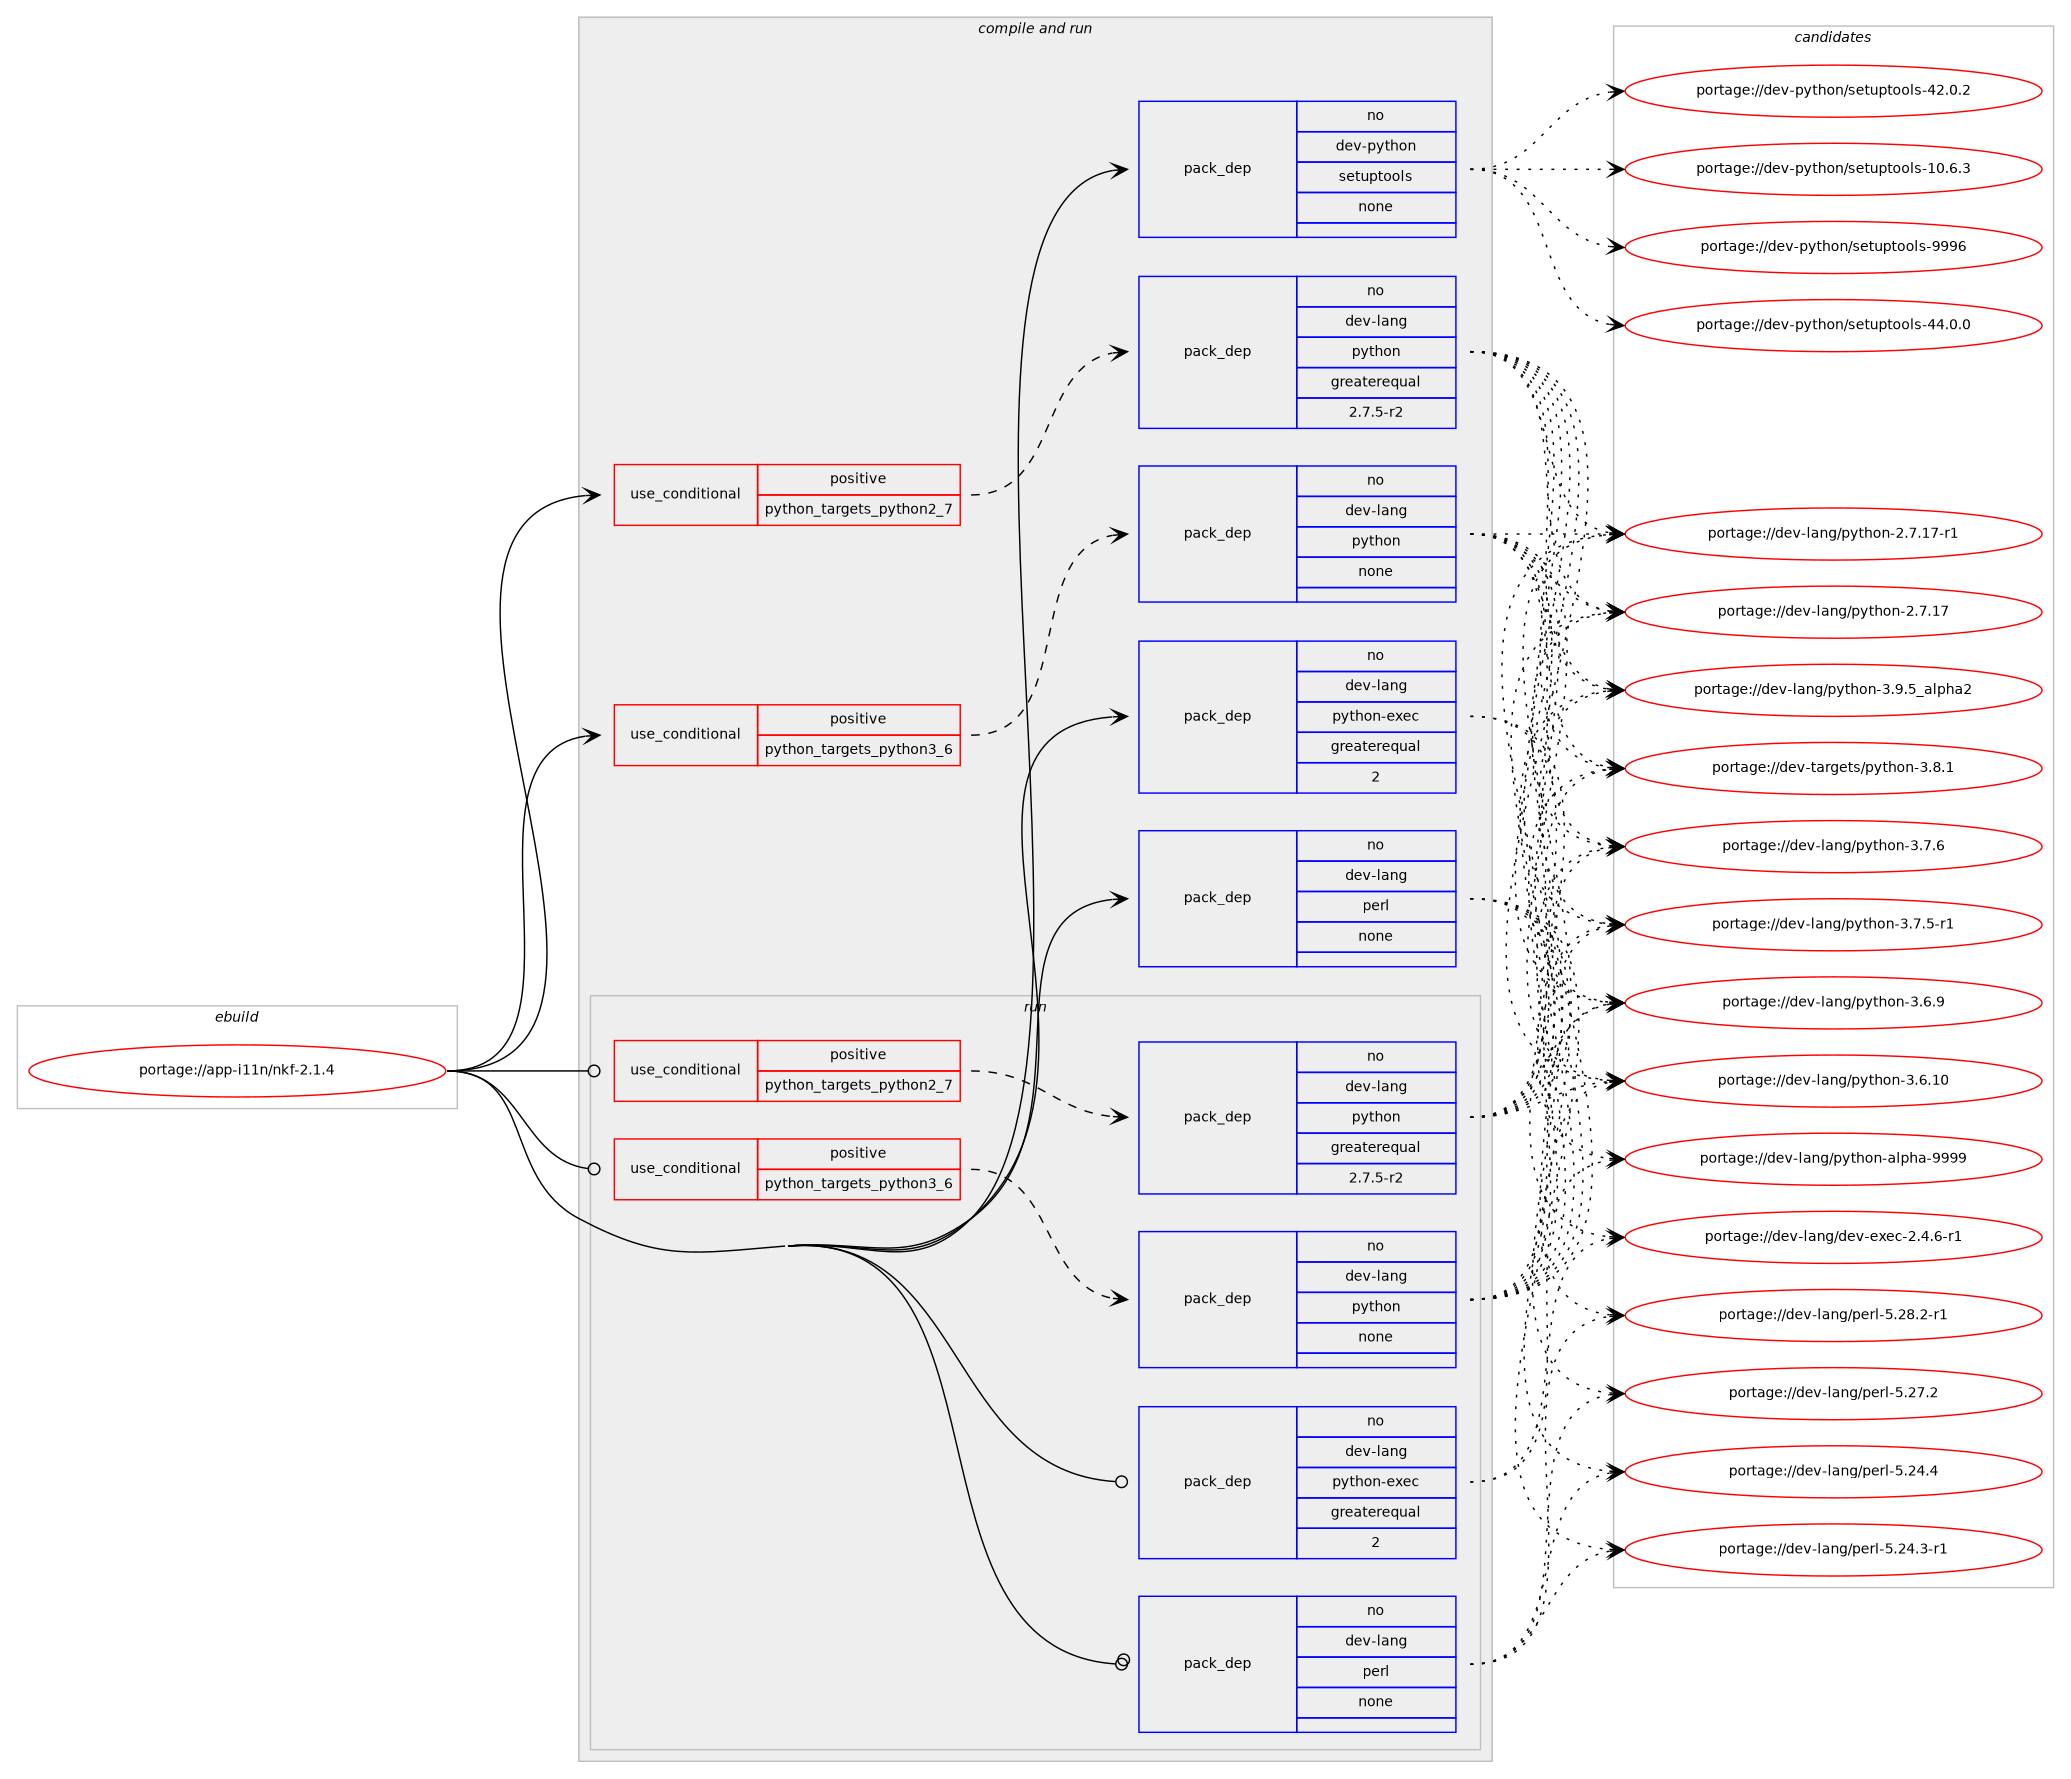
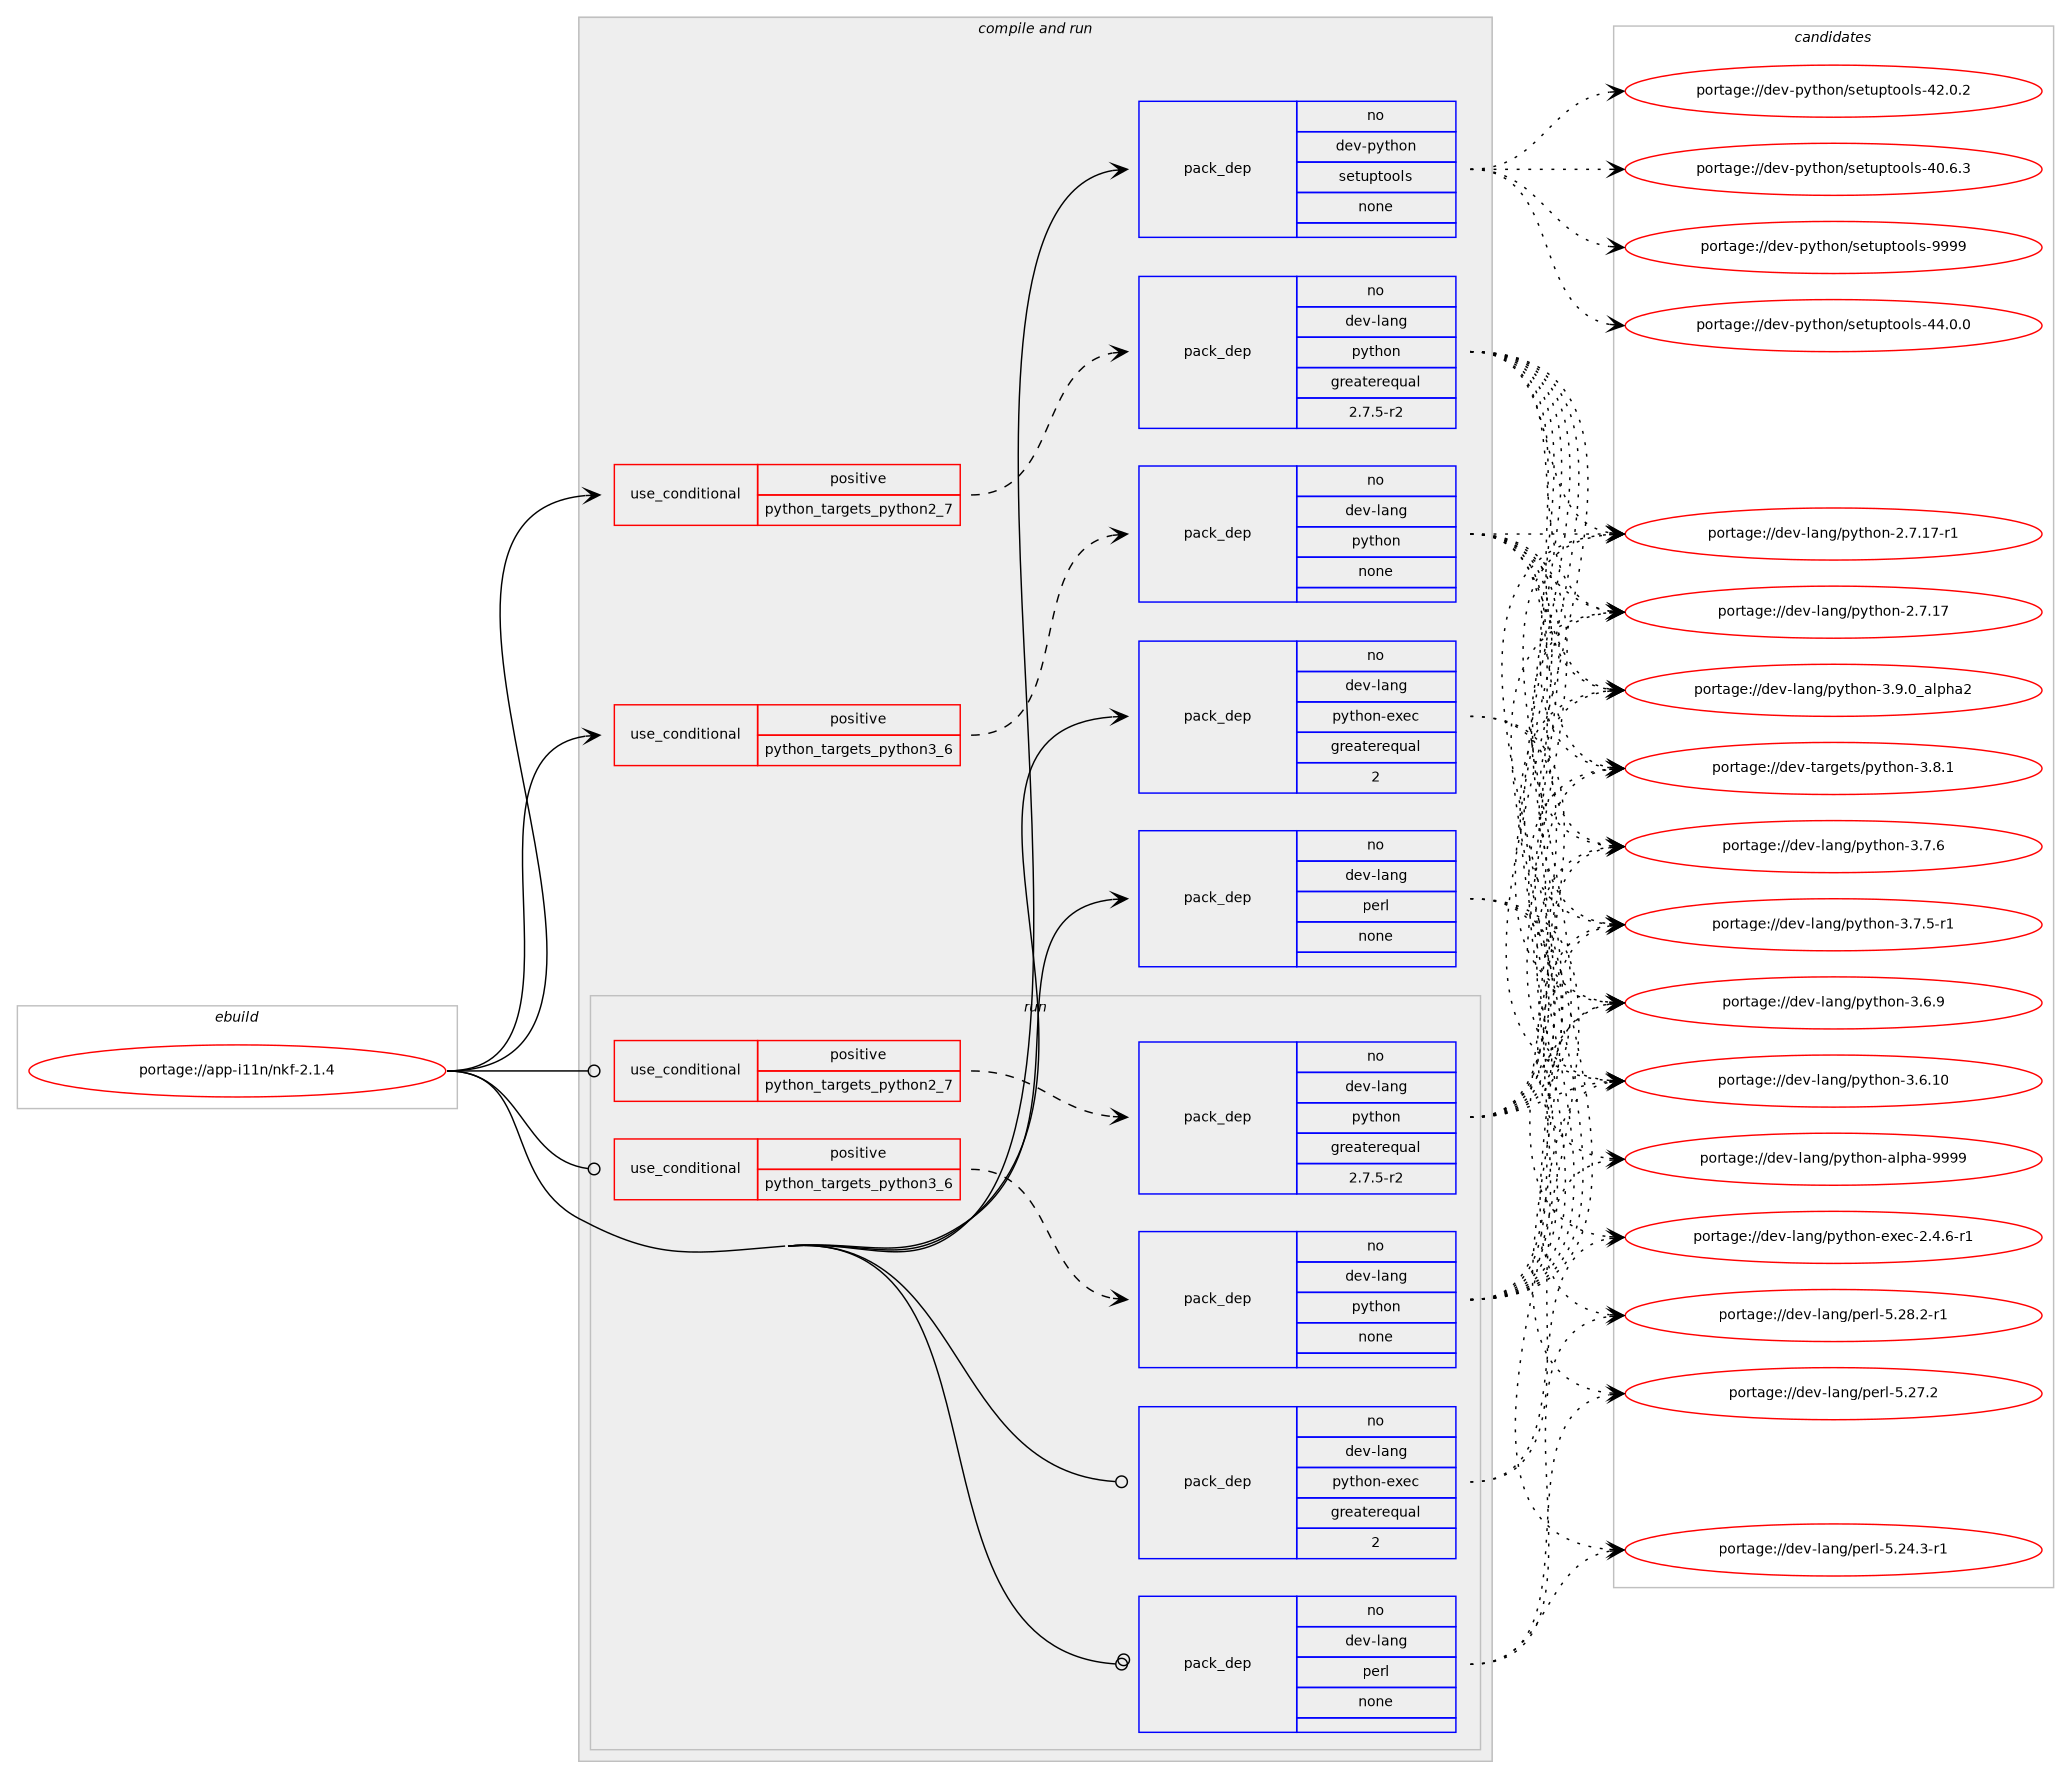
node "portage://dev-python/setuptools-10.6.3": label "portage://dev-python/setuptools-10.6.3" -> "portage://dev-python/setuptools-40.6.3"
node "portage://dev-python/setuptools-9996": label "portage://dev-python/setuptools-9996" -> "portage://dev-python/setuptools-9999"
node "portage://dev-lang/python-3.9.5_alpha2": label "portage://dev-lang/python-3.9.5_alpha2" -> "portage://dev-lang/python-3.9.0_alpha2"
node "portage://dev-lang/dev-exec-2.4.6-r1": label "portage://dev-lang/dev-exec-2.4.6-r1" -> "portage://dev-lang/python-exec-2.4.6-r1"
node "portage://dev-lang/perl-5.24.4": removed
